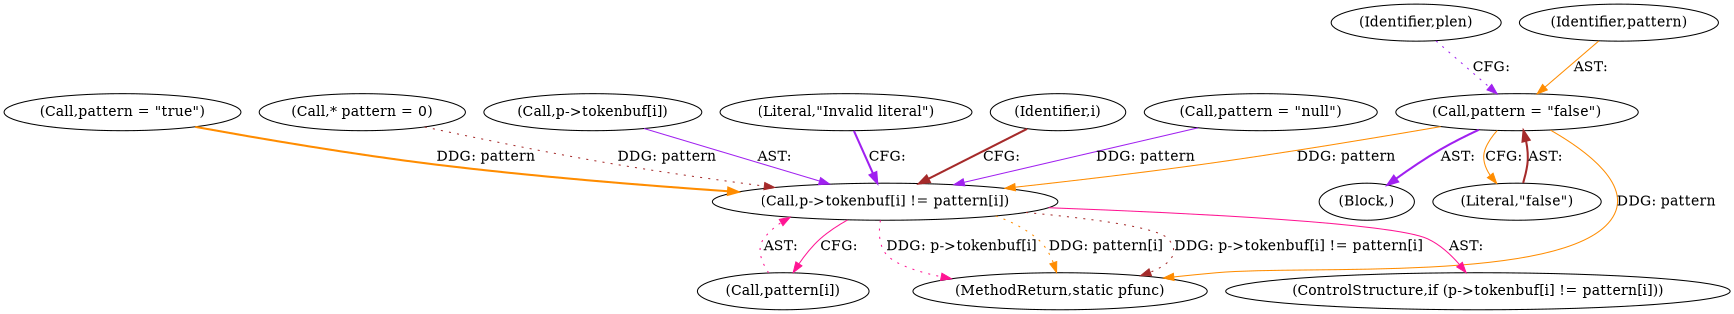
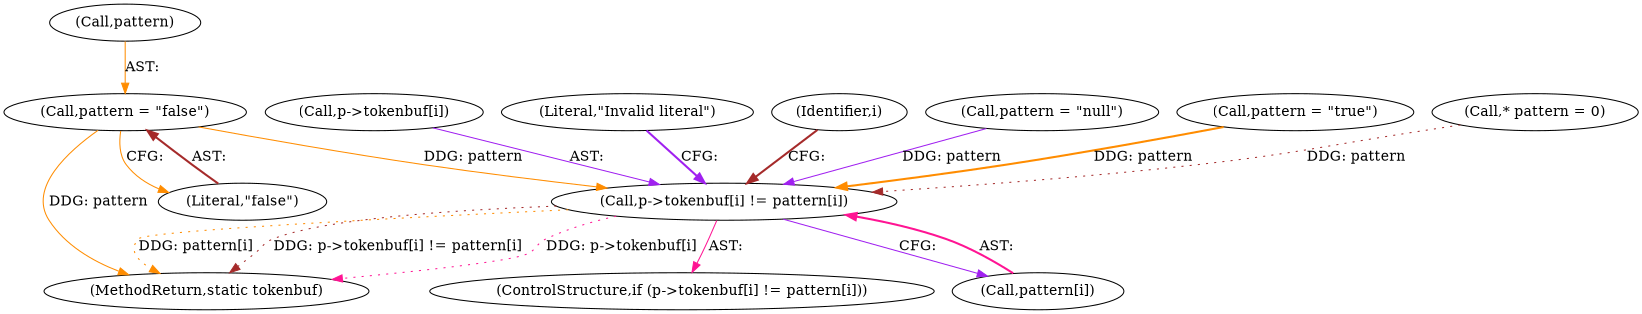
node "(Identifier,plen)": removed
node "(Identifier,pattern)": label "(Identifier,pattern)" -> "(Call,pattern)"
node "(Block,)": removed
edge "(Call,p->tokenbuf[i] != pattern[i])" -> "(Call,pattern[i])": color deeppink -> purple
edge "(Call,pattern[i])" -> "(Call,p->tokenbuf[i] != pattern[i])": style dotted -> bold
node "(MethodReturn,static pfunc)": label "(MethodReturn,static pfunc)" -> "(MethodReturn,static tokenbuf)"
